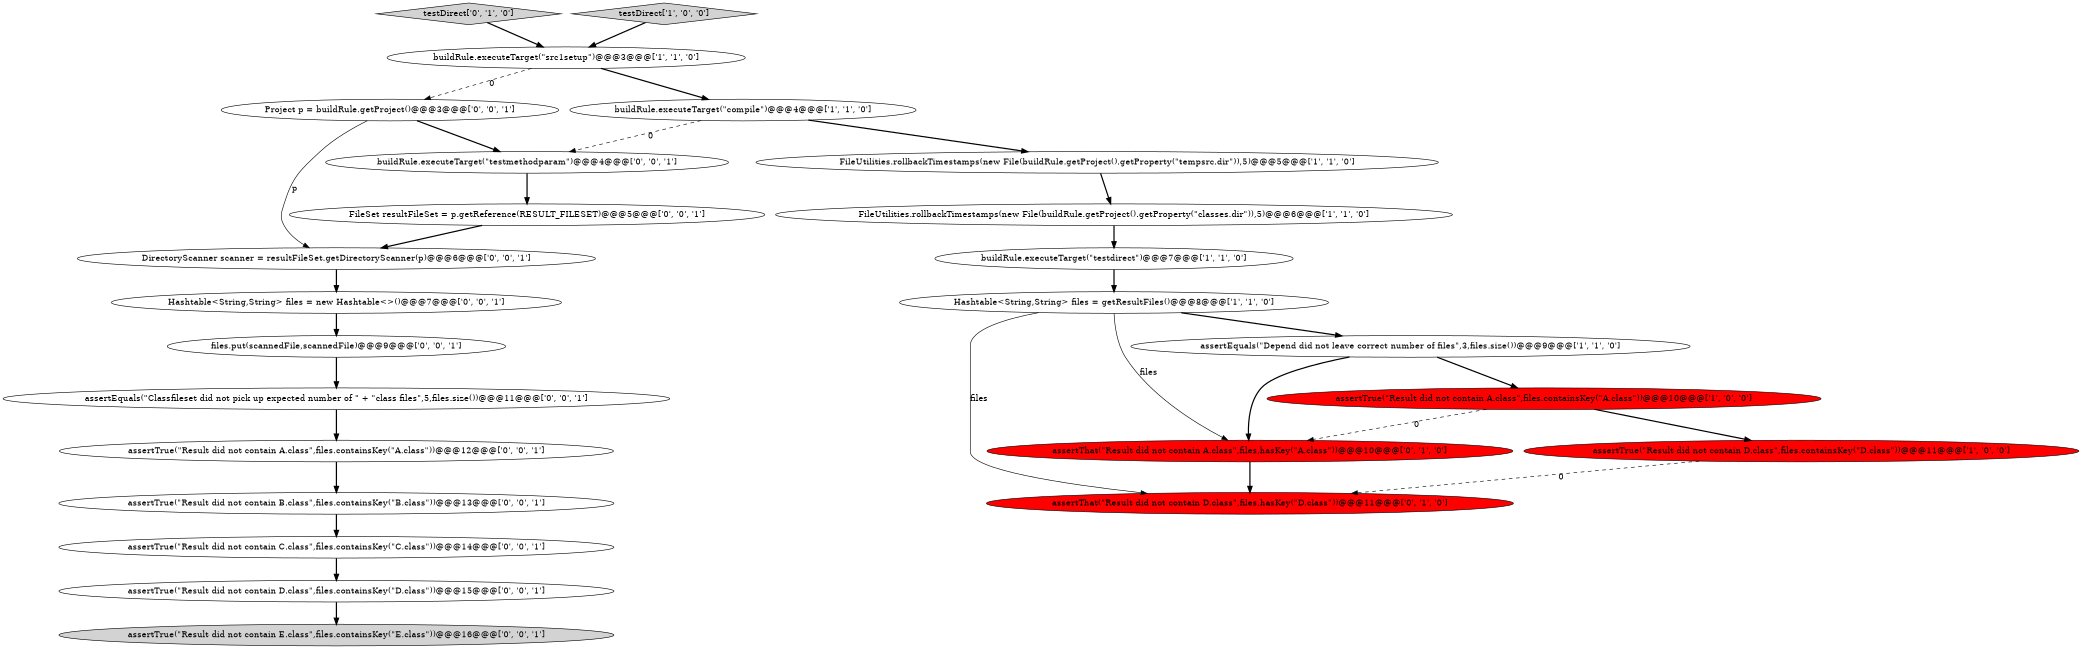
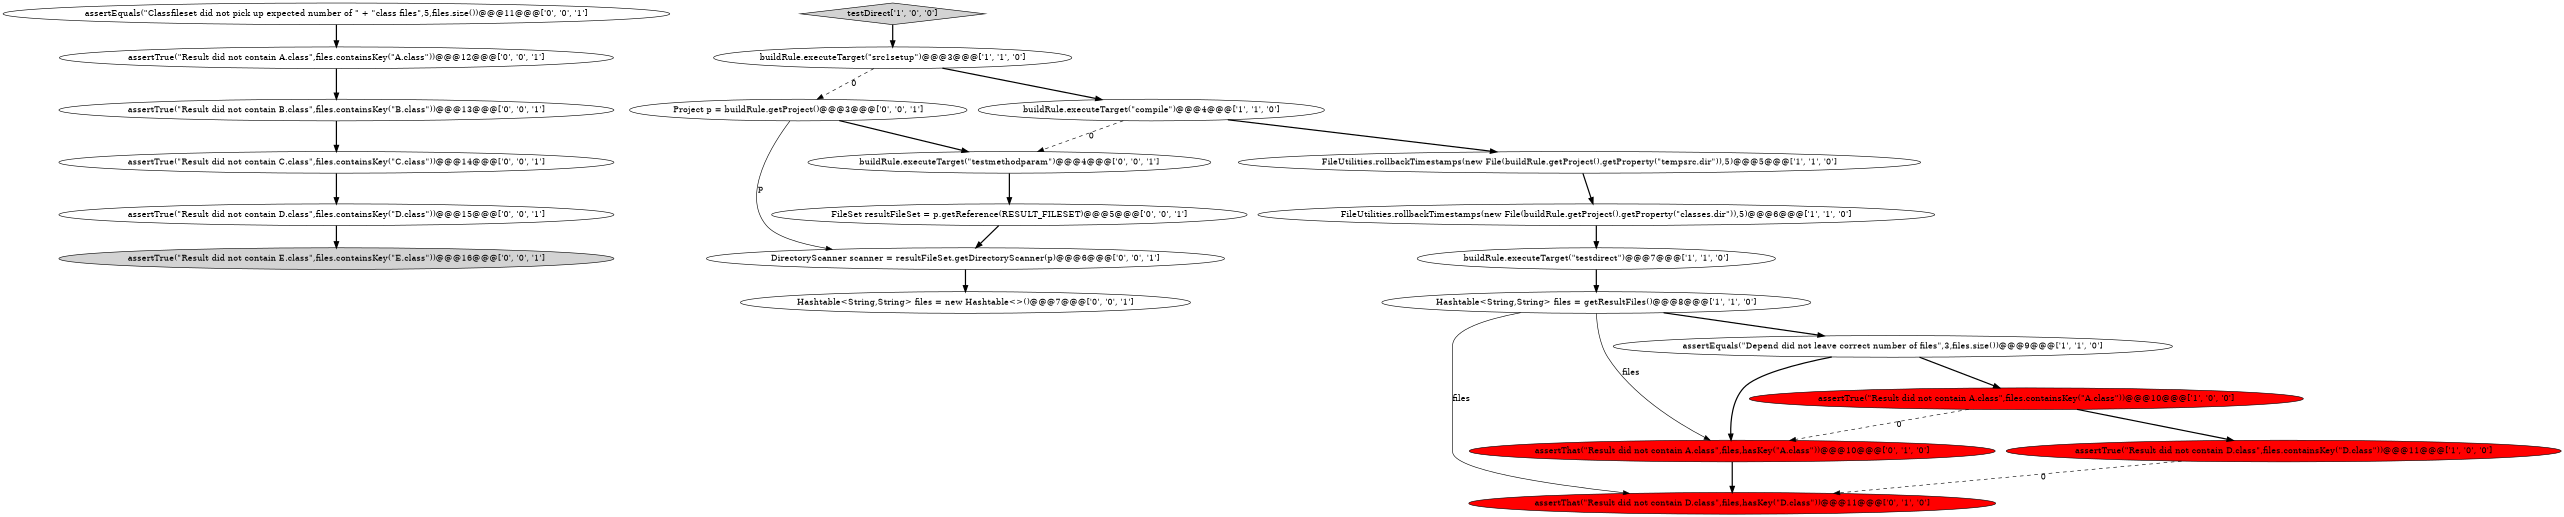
node "testDirect['0', '1', '0']": removed
node "files.put(scannedFile,scannedFile)@@@9@@@['0', '0', '1']": removed
